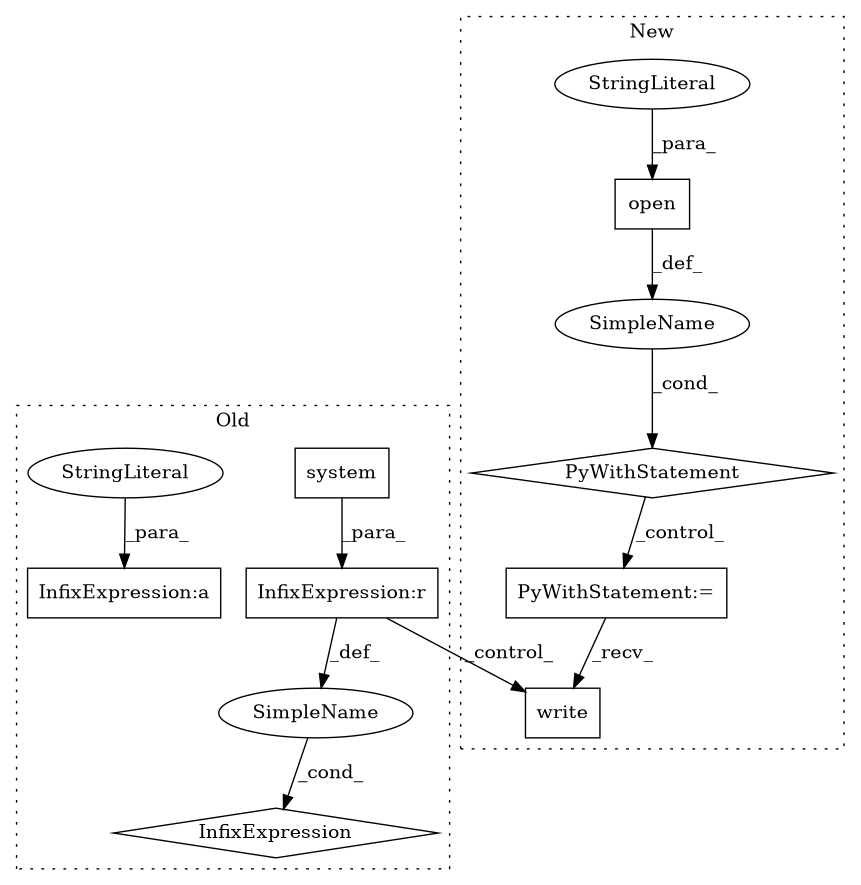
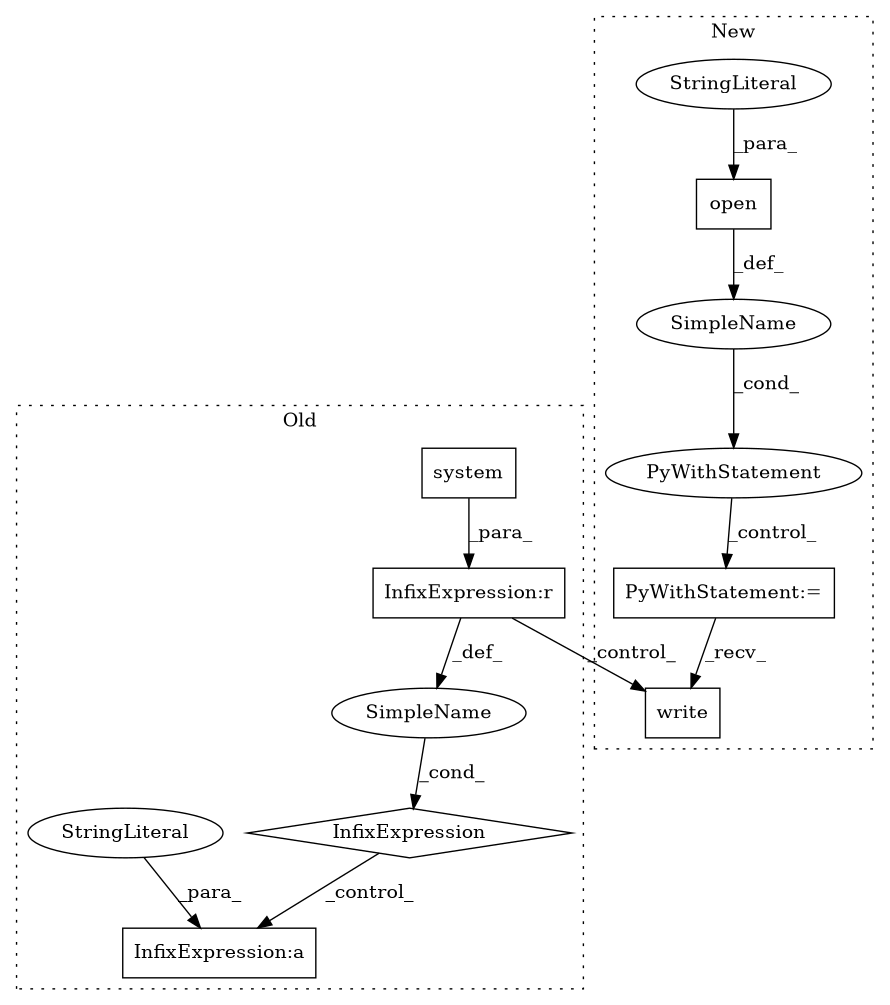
node "PyWithStatement": shape diamond -> ellipse
edge "InfixExpression" -> "InfixExpression:a": added, label "_control_"
